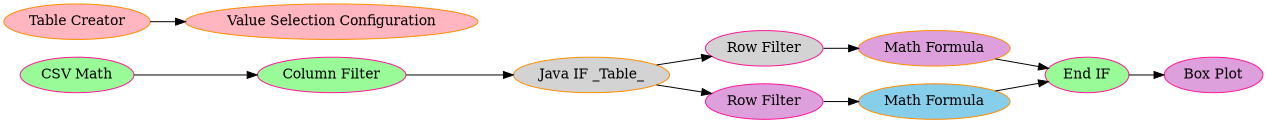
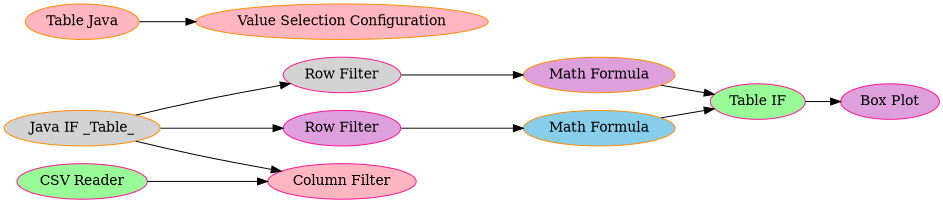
node "Table Creator": label "Table Creator" -> "Table Java"
node "CSV Math": label "CSV Math" -> "CSV Reader"
node "Column Filter": fillcolor palegreen -> lightpink
edge "Column Filter" -> "Java IF _Table_": reversed
node "End IF": label "End IF" -> "Table IF"
